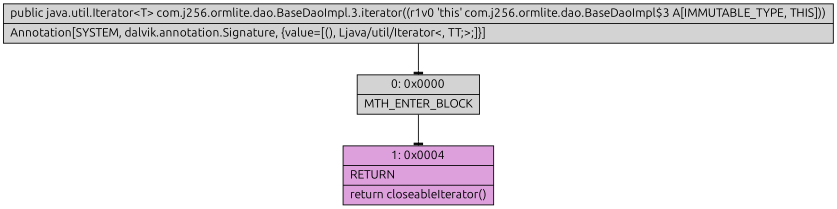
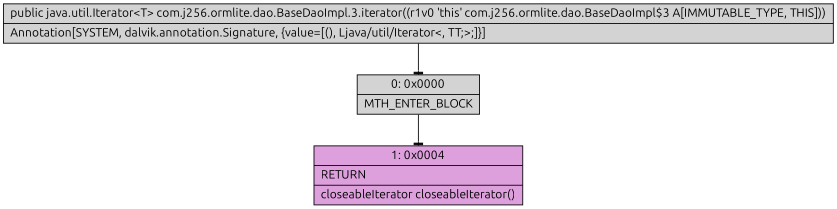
node "1: 0x0004": text "return closeableIterator()" -> "closeableIterator closeableIterator()"
